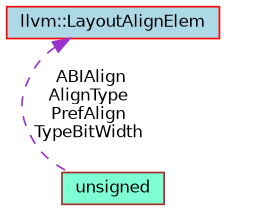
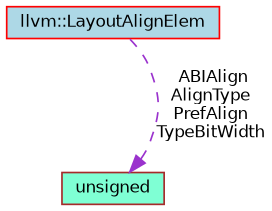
edge "unsigned" -> "llvm::LayoutAlignElem": reversed
